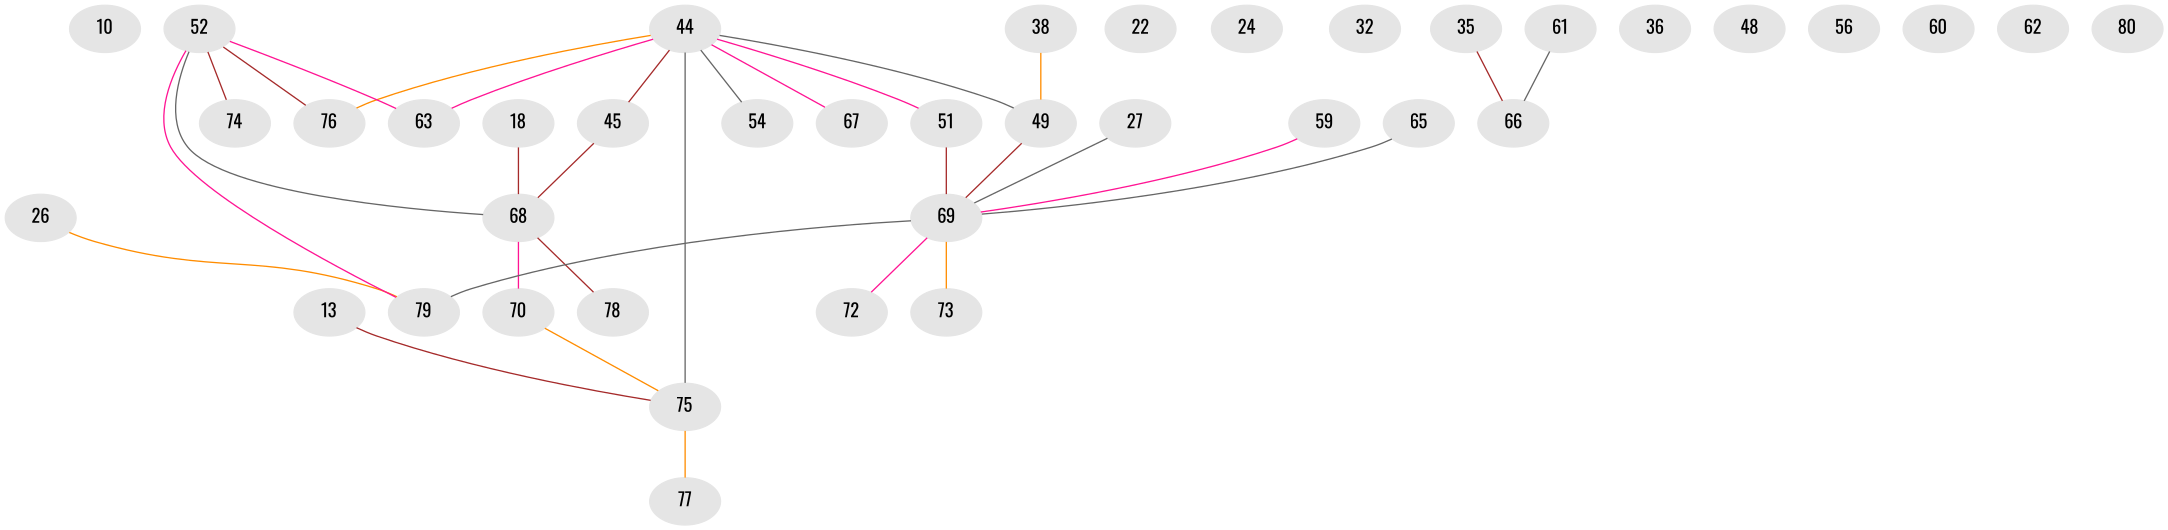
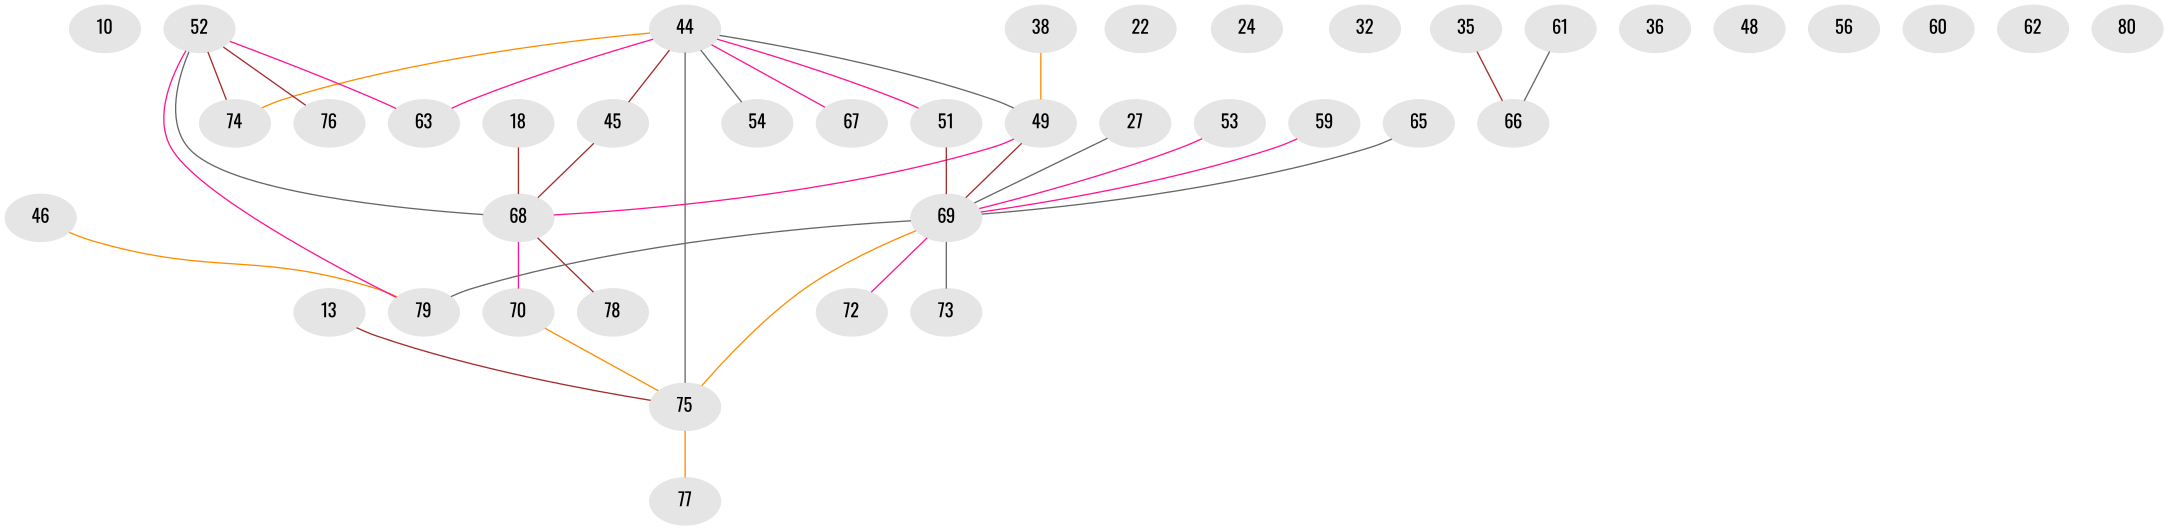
edge "44" -- "76": now "44" -- "74"
node "53": added
edge "49" -- "68": added
node "26": label "26" -> "46"
edge "69" -- "73": color darkorange -> gray40
edge "69" -- "75": added
